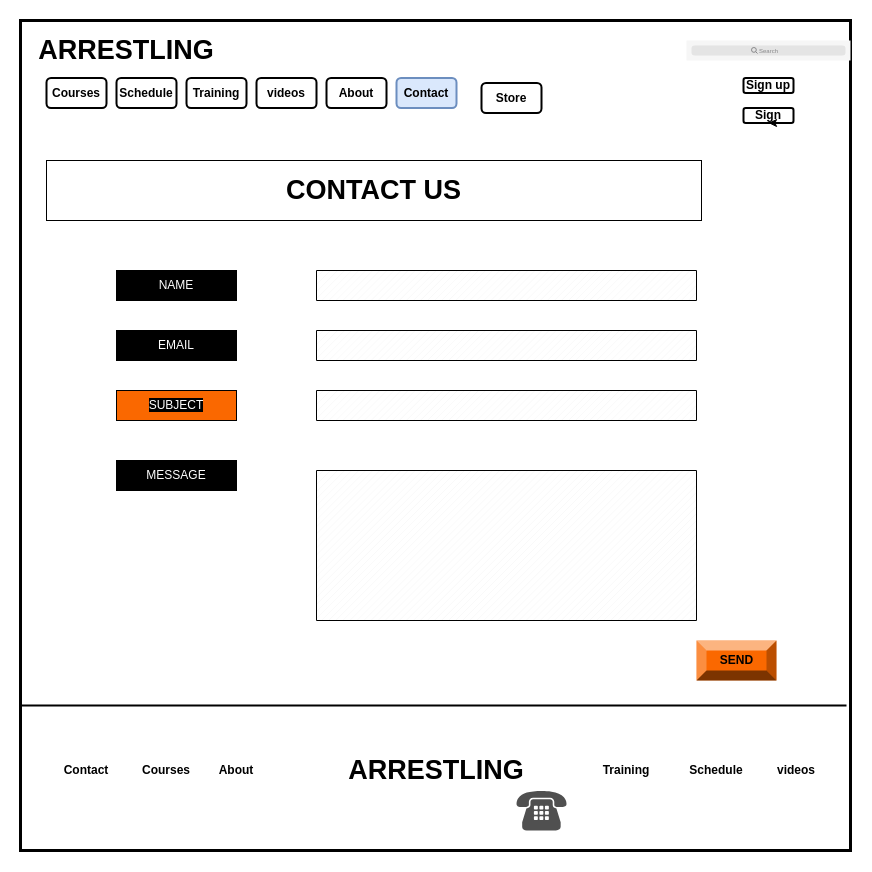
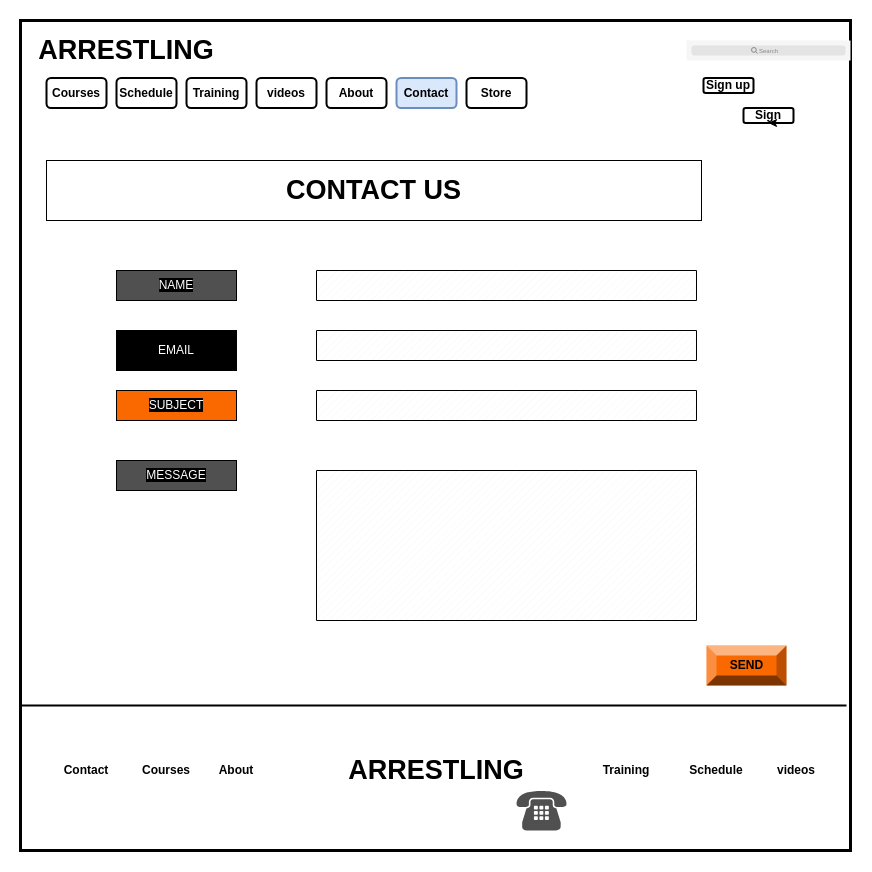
node "Sign up": moved (769, 86) -> (729, 86)
node "Store": moved (512, 98) -> (497, 93)
node "NAME": fillcolor #000000 -> #505050
node "EMAIL": size 120x30 -> 120x40
node "MESSAGE": fillcolor #000000 -> #505050
node "SEND": moved (737, 661) -> (747, 666)
